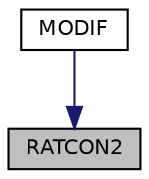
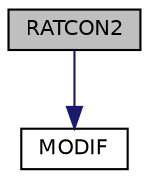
edge "MODIF" -> "RATCON2": reversed
